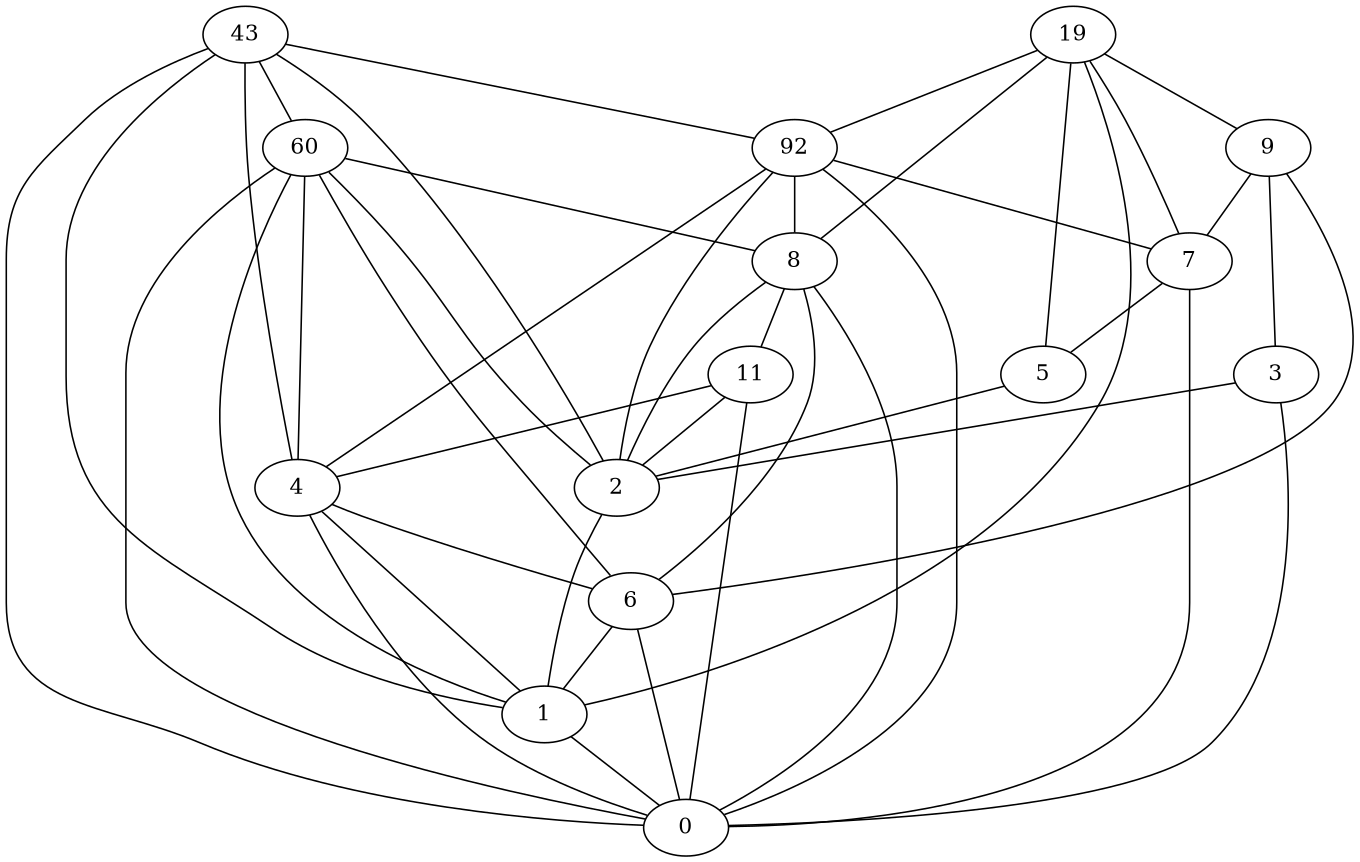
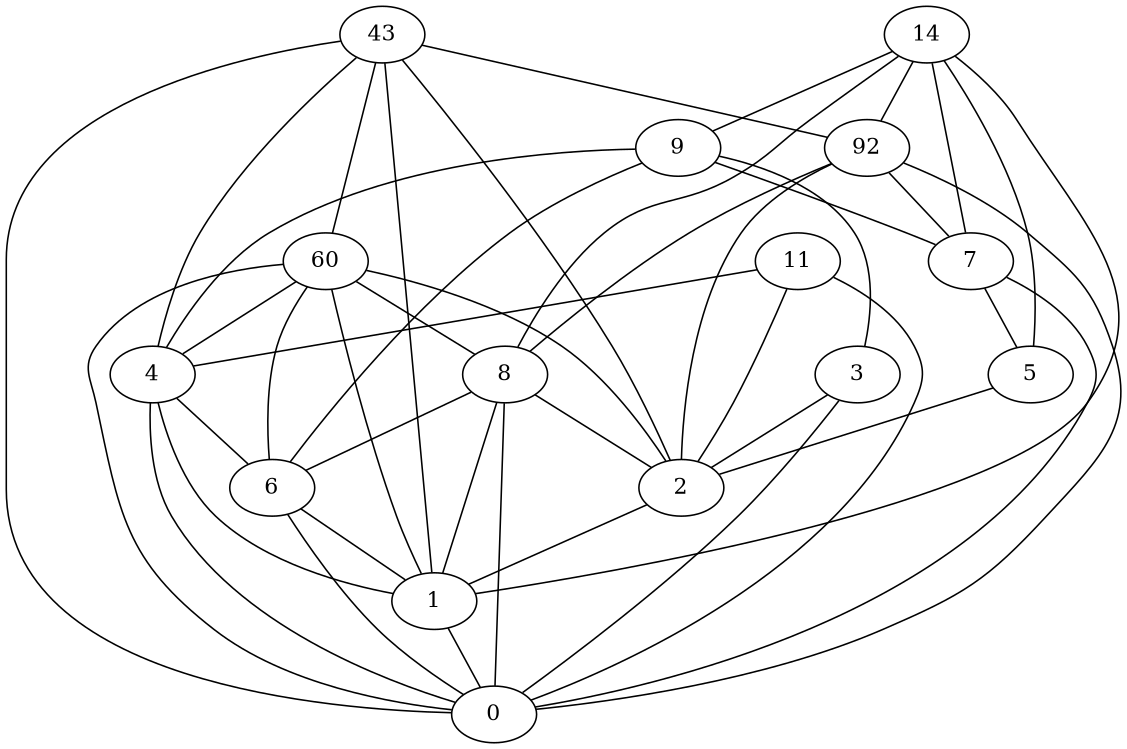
node "19": label "19" -> "14"
edge "4" -> "92": now "4" -> "9"
edge "11" -> "8": now "1" -> "8"
